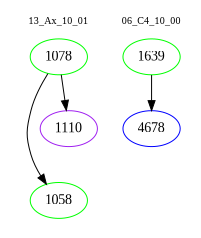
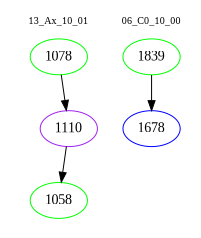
cluster "06_C4_10_00": label "06_C4_10_00" -> "06_C0_10_00"
node "1639": label "1639" -> "1839"
edge "1078" -> "1058": now "1110" -> "1058"
node "4678": label "4678" -> "1678"
